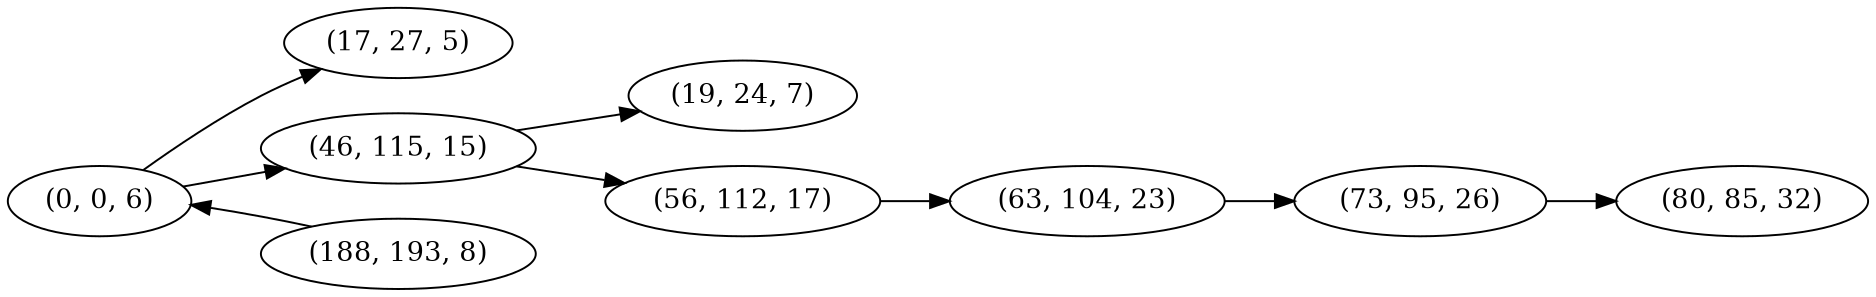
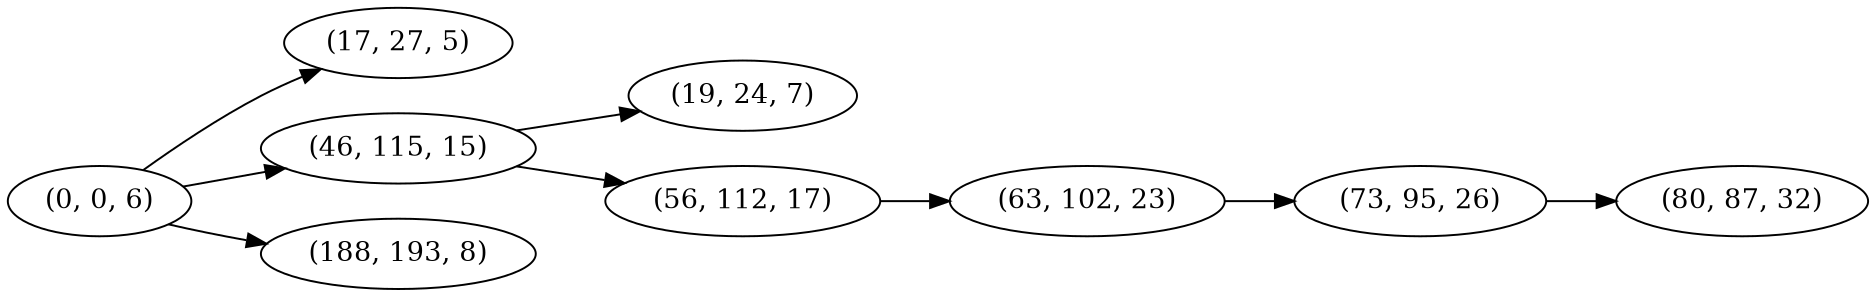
node "(63, 104, 23)": label "(63, 104, 23)" -> "(63, 102, 23)"
node "(80, 85, 32)": label "(80, 85, 32)" -> "(80, 87, 32)"
edge "(188, 193, 8)" -> "(0, 0, 6)": reversed
